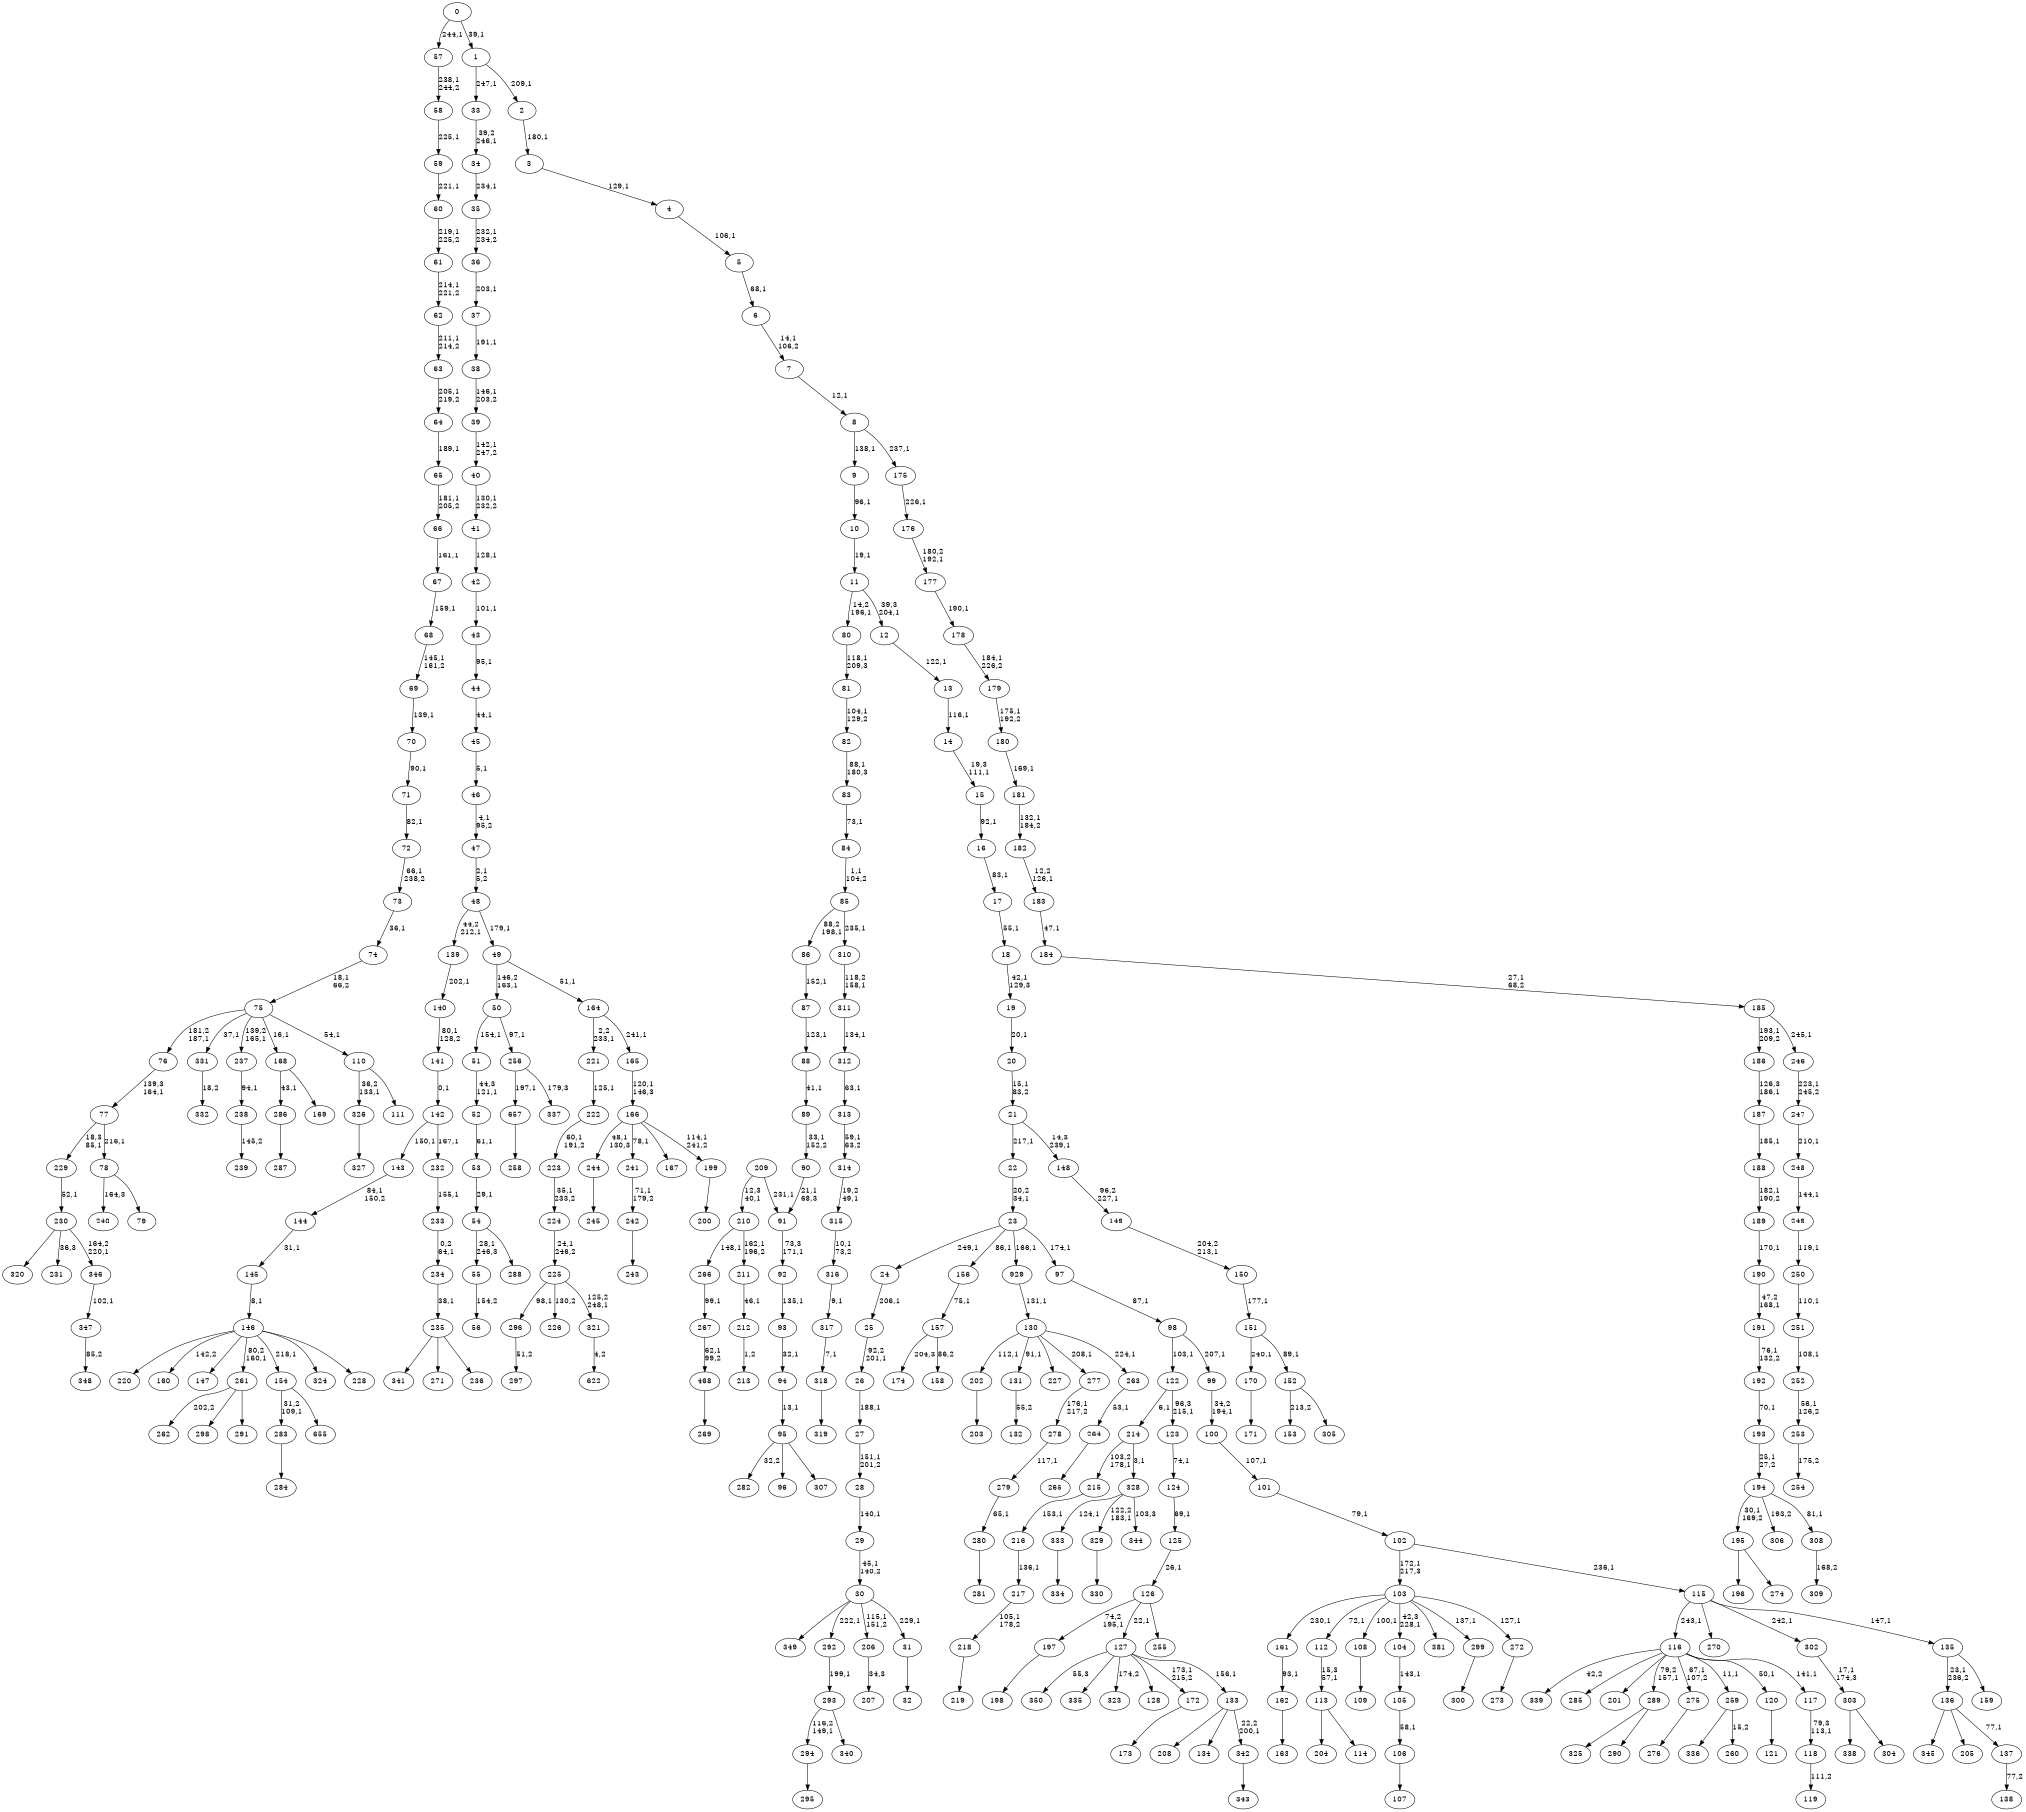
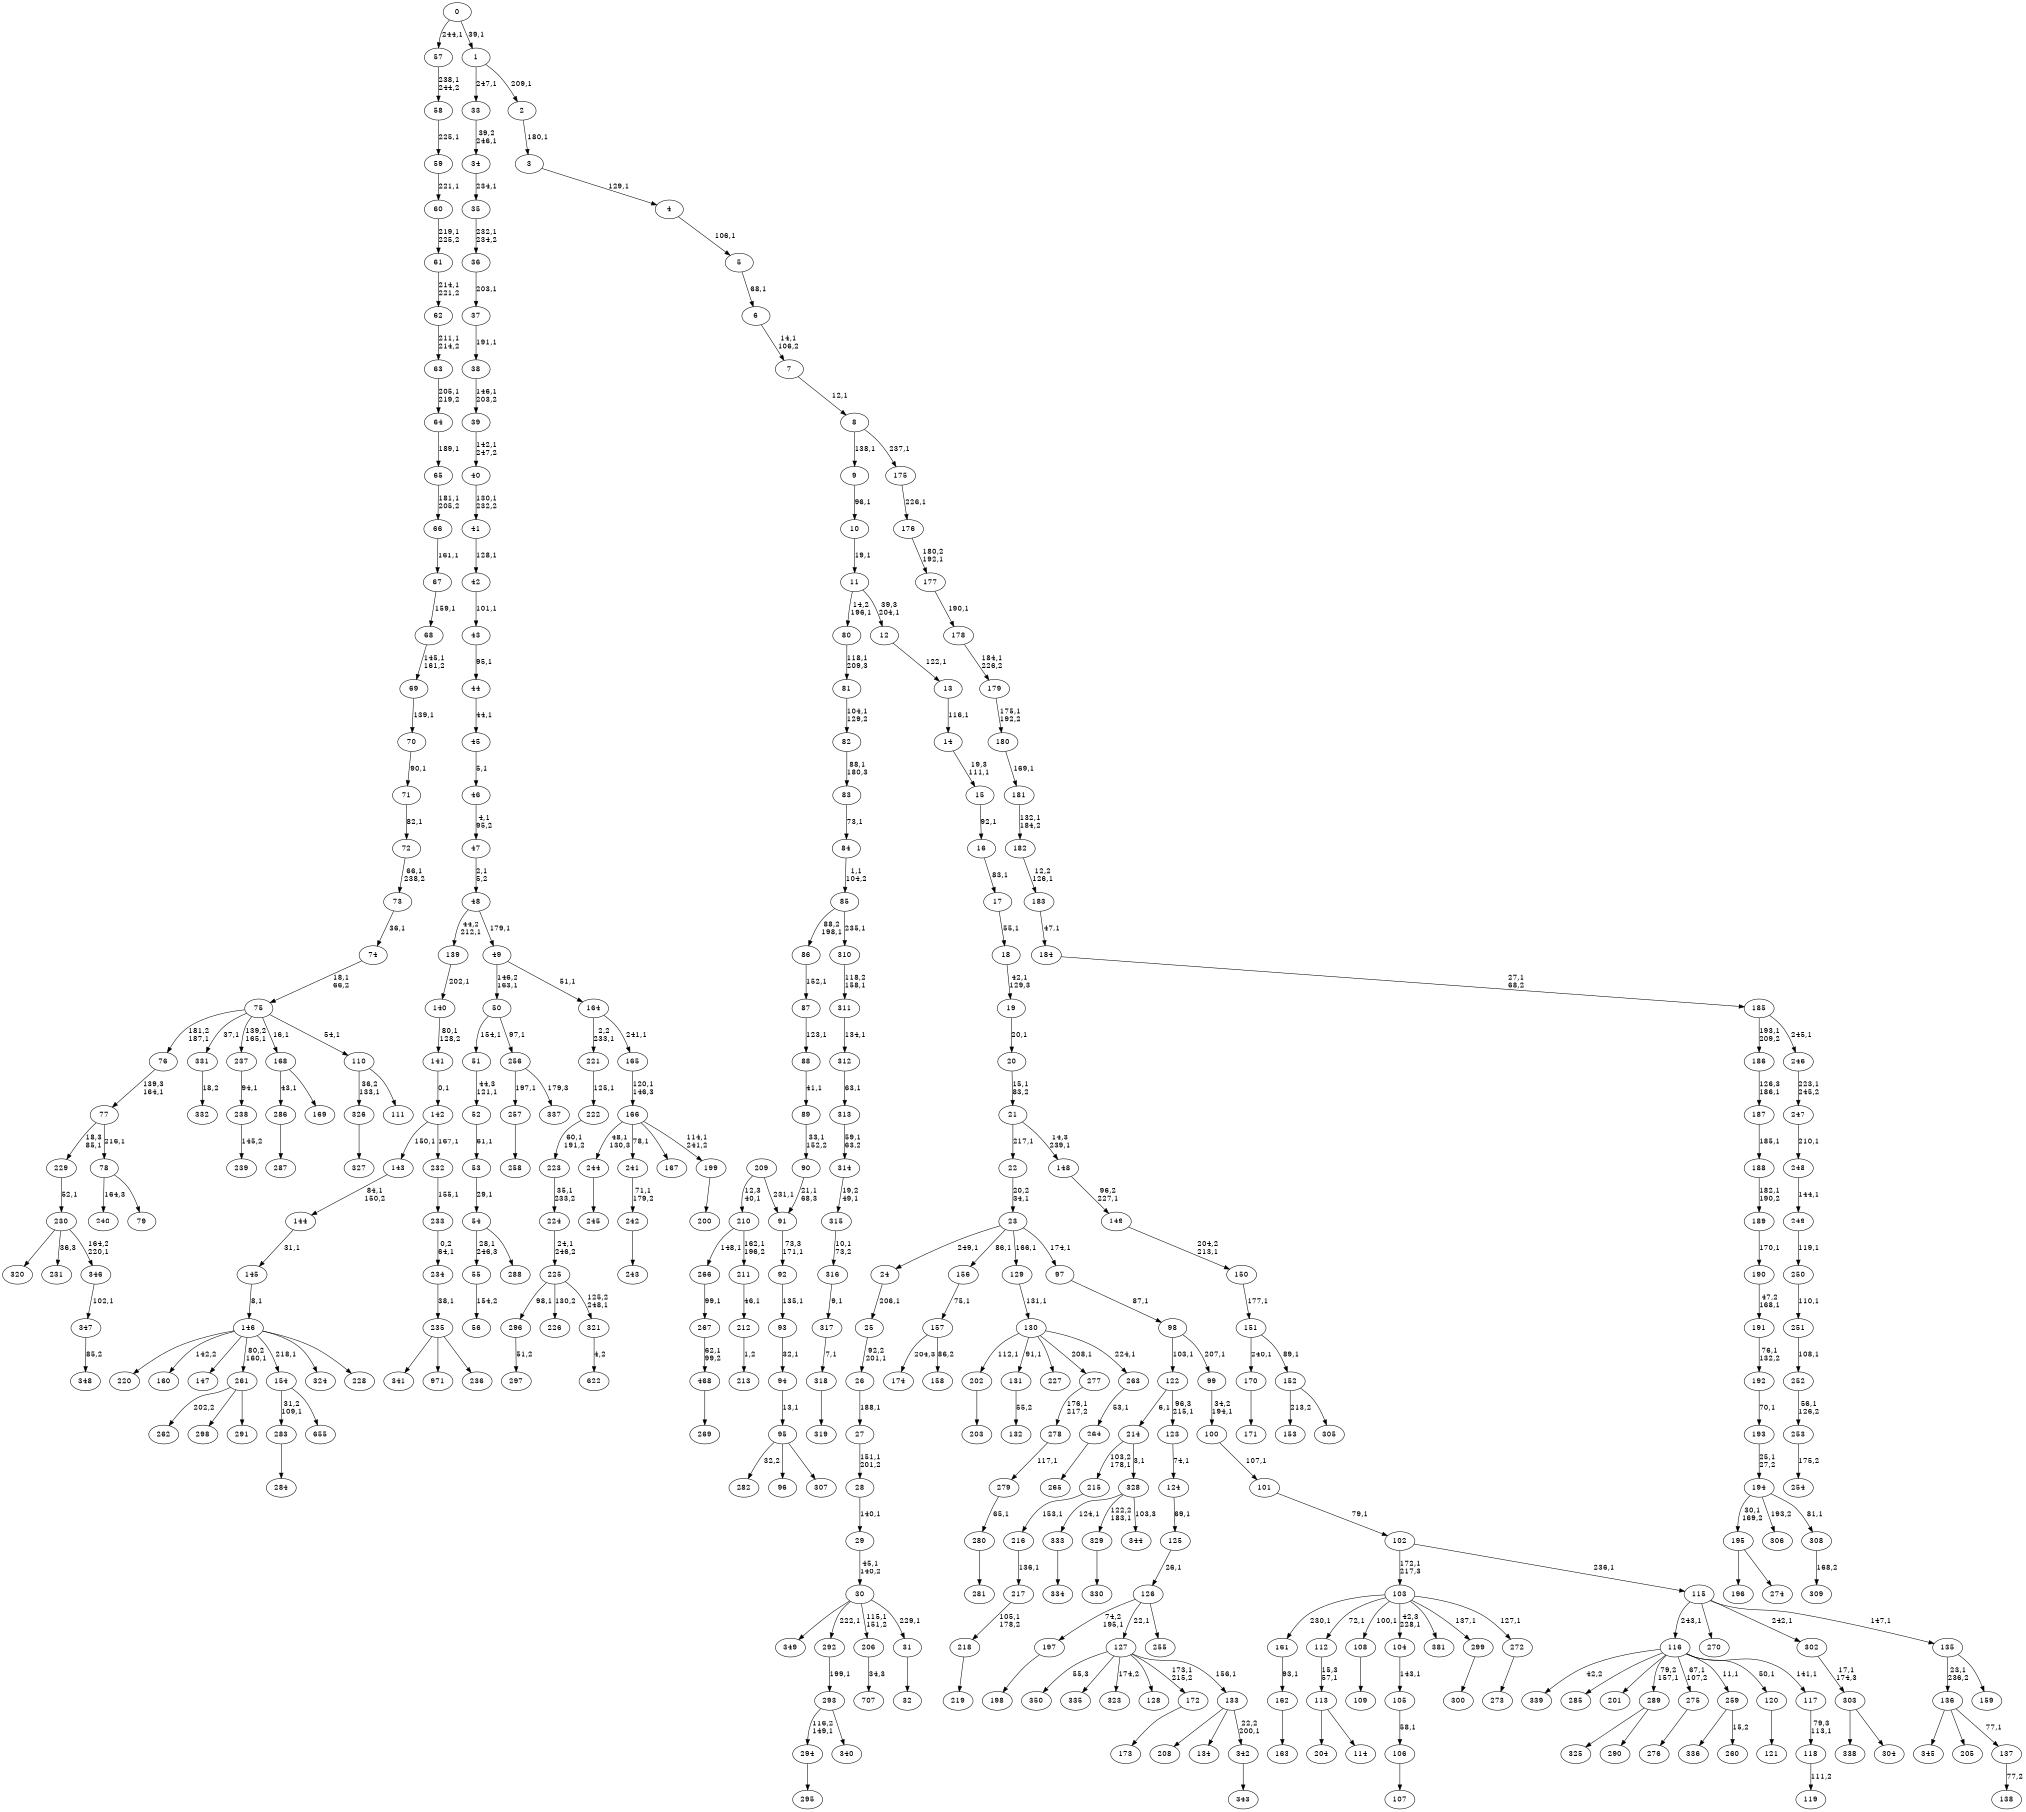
node "657": label "657" -> "257"
node "929": label "929" -> "129"
node "271": label "271" -> "971"
node "207": label "207" -> "707"
